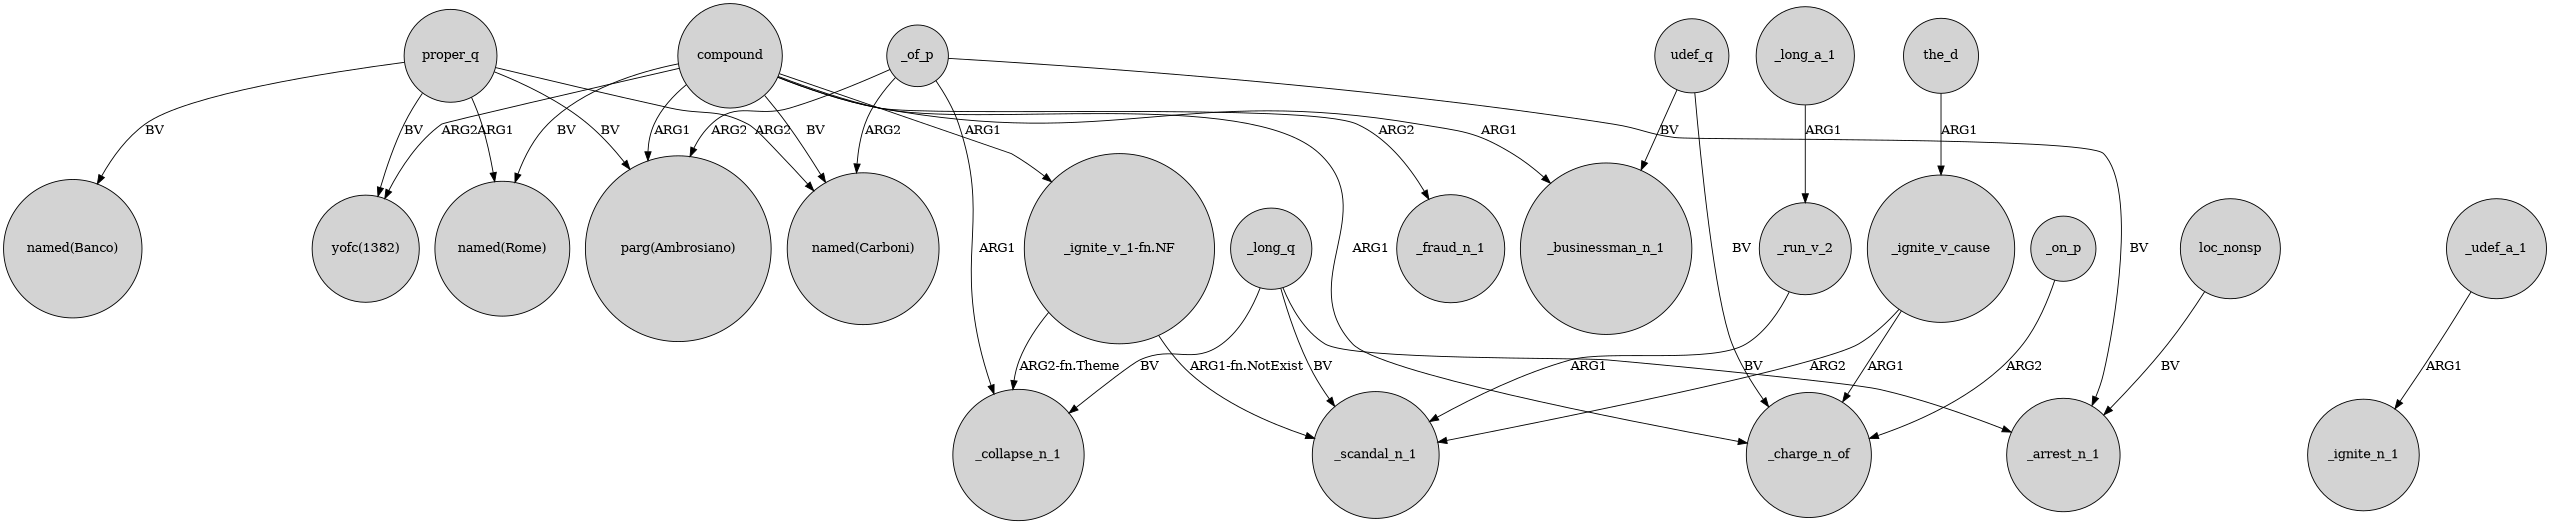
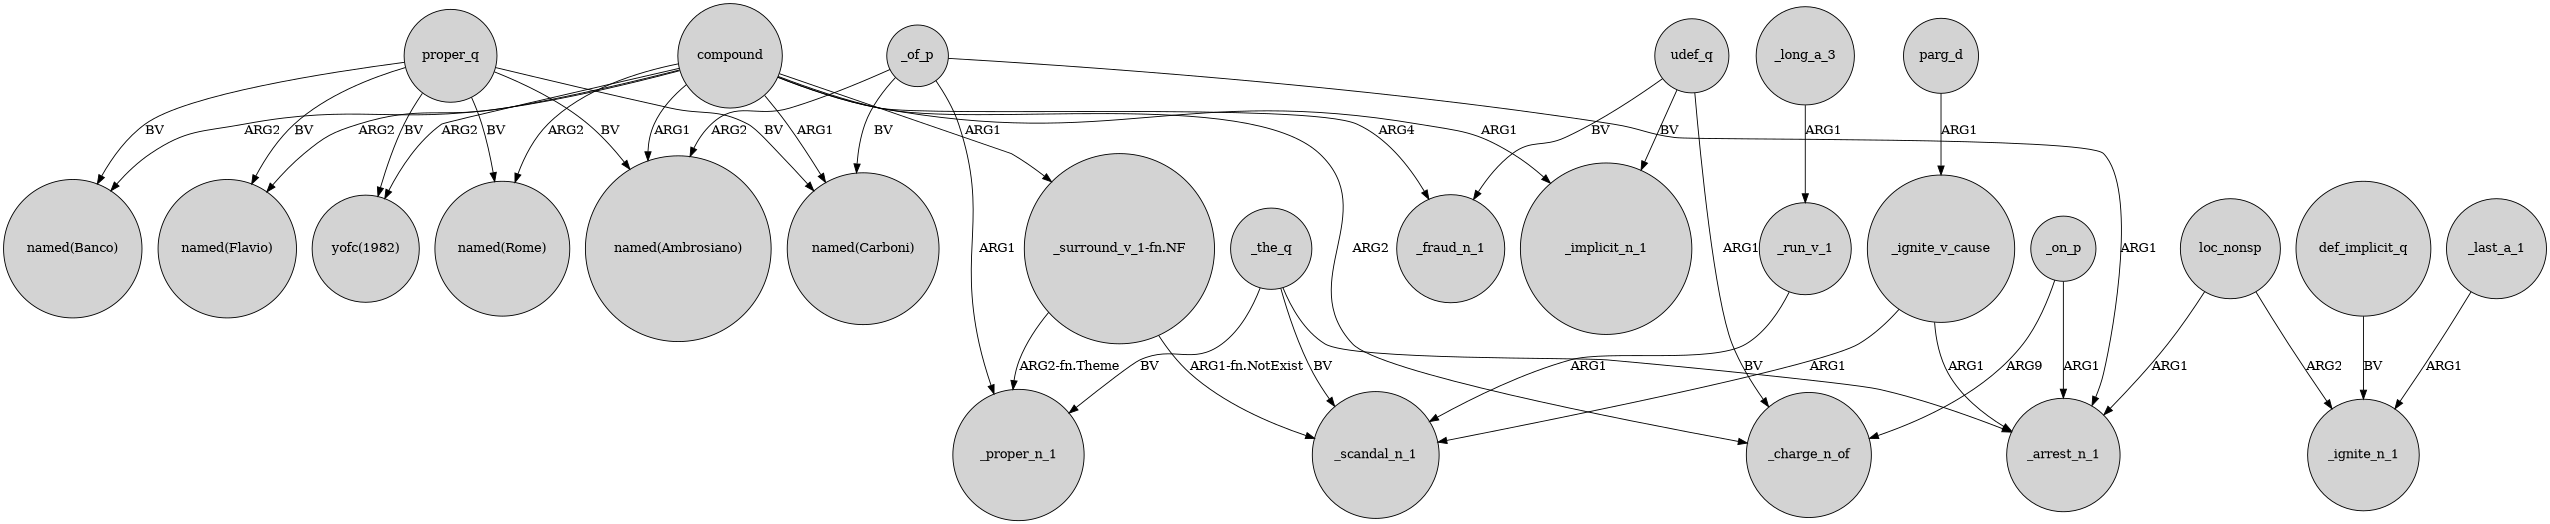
node "_long_a_1": label "_long_a_1" -> "_long_a_3"
node "the_d": label "the_d" -> "parg_d"
edge "compound" -> "named(Banco)": added, label "ARG2"
edge "proper_q" -> "named(Rome)": label "ARG1" -> "BV"
edge "compound" -> "named(Rome)": label "BV" -> "ARG2"
edge "proper_q" -> "named(Carboni)": label "ARG2" -> "BV"
edge "compound" -> "named(Carboni)": label "BV" -> "ARG1"
edge "_of_p" -> "named(Carboni)": label "ARG2" -> "BV"
edge "compound" -> "_fraud_n_1": label "ARG2" -> "ARG4"
edge "udef_q" -> "_fraud_n_1": added, label "BV"
node "named(Flavio)": added
node "yofc(1382)": label "yofc(1382)" -> "yofc(1982)"
node "parg(Ambrosiano)": label "parg(Ambrosiano)" -> "named(Ambrosiano)"
node "_ignite_v_1-fn.NF": label "_ignite_v_1-fn.NF" -> "_surround_v_1-fn.NF"
node "_long_q": label "_long_q" -> "_the_q"
edge "compound" -> "_charge_n_of": label "ARG1" -> "ARG2"
node "_businessman_n_1": label "_businessman_n_1" -> "_implicit_n_1"
edge "udef_q" -> "_charge_n_of": label "BV" -> "ARG1"
node "_run_v_2": label "_run_v_2" -> "_run_v_1"
edge "_of_p" -> "_arrest_n_1": label "BV" -> "ARG1"
node "def_implicit_q": added
node "_udef_a_1": label "_udef_a_1" -> "_last_a_1"
edge "_on_p" -> "_arrest_n_1": added, label "ARG1"
edge "loc_nonsp" -> "_ignite_n_1": added, label "ARG2"
edge "_ignite_v_cause" -> "_charge_n_of": now "_ignite_v_cause" -> "_arrest_n_1"
edge "_ignite_v_cause" -> "_scandal_n_1": label "ARG2" -> "ARG1"
edge "_on_p" -> "_charge_n_of": label "ARG2" -> "ARG9"
edge "loc_nonsp" -> "_arrest_n_1": label "BV" -> "ARG1"
node "_collapse_n_1": label "_collapse_n_1" -> "_proper_n_1"
